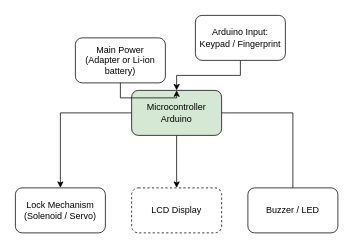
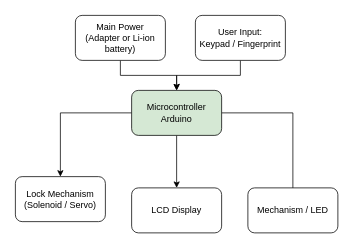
node "Arduino Input: Keypad / Fingerprint": label "Arduino Input: Keypad / Fingerprint" -> "User Input: Keypad / Fingerprint"
node "Main Power (Adapter or Li-ion battery)": moved (120, 60) -> (120, 38)
node "Lock Mechanism (Solenoid / Servo)": moved (60, 210) -> (60, 199)
node "LCD Display": style dashed -> solid
node "Buzzer / LED": label "Buzzer / LED" -> "Mechanism / LED"
